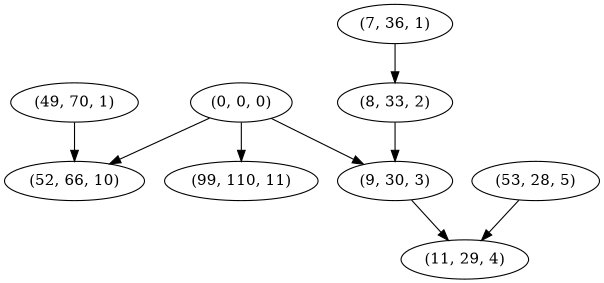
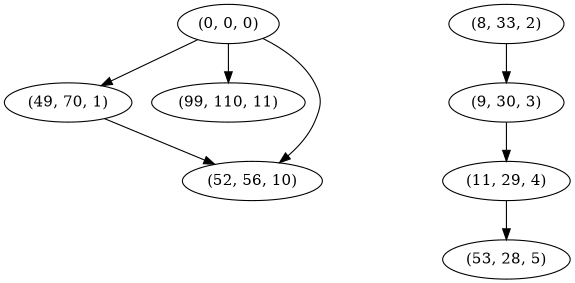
node "(7, 36, 1)": removed
edge "(0, 0, 0)" -> "(9, 30, 3)": now "(0, 0, 0)" -> "(49, 70, 1)"
node "(52, 66, 10)": label "(52, 66, 10)" -> "(52, 56, 10)"
edge "(53, 28, 5)" -> "(11, 29, 4)": reversed
